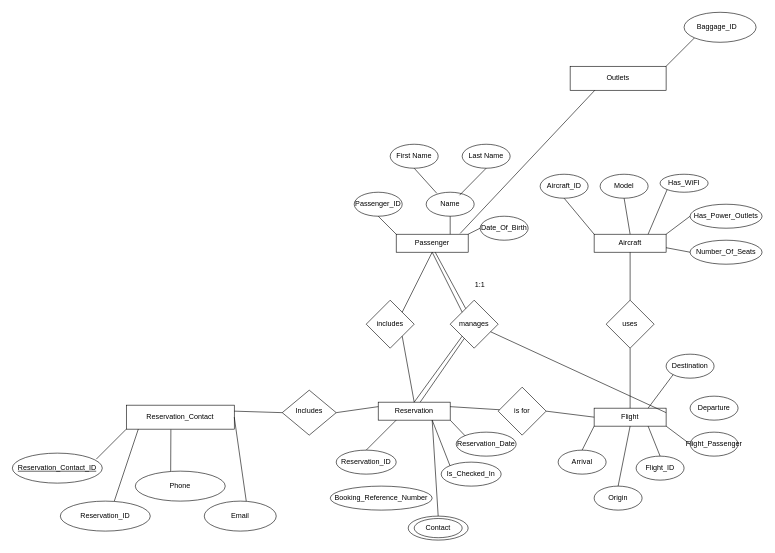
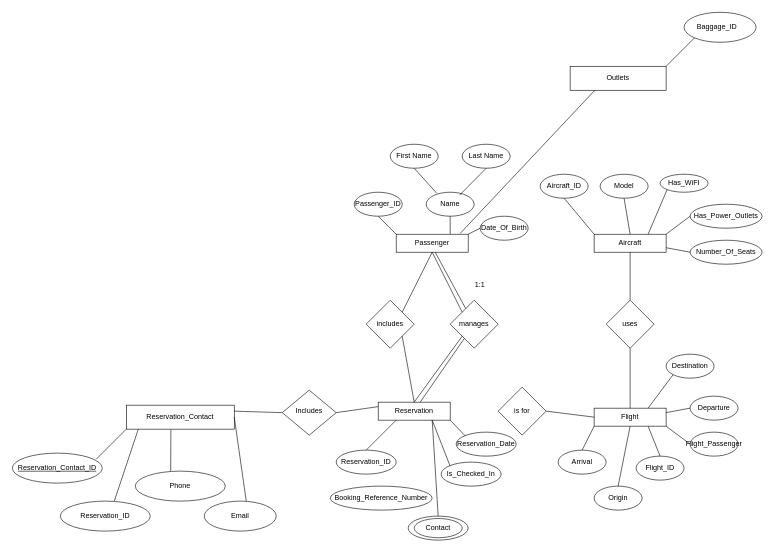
edge "manages" -- "Flight": now "Departure" -- "Flight"
edge "Reservation" -- "is for": removed
